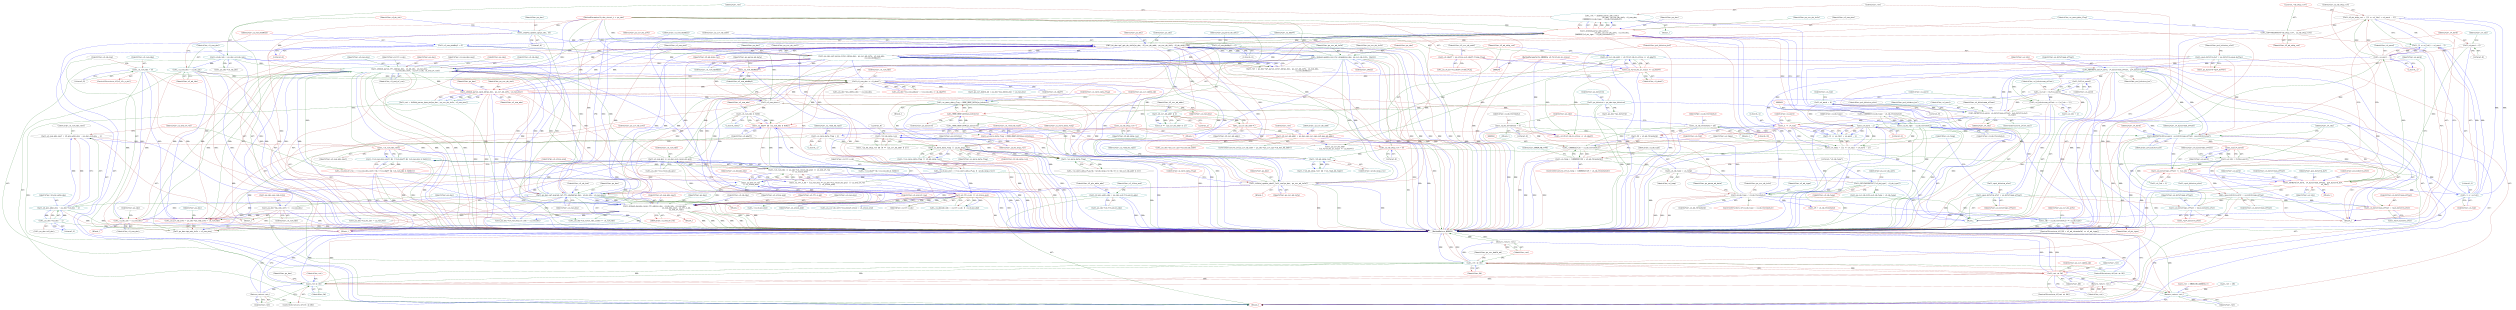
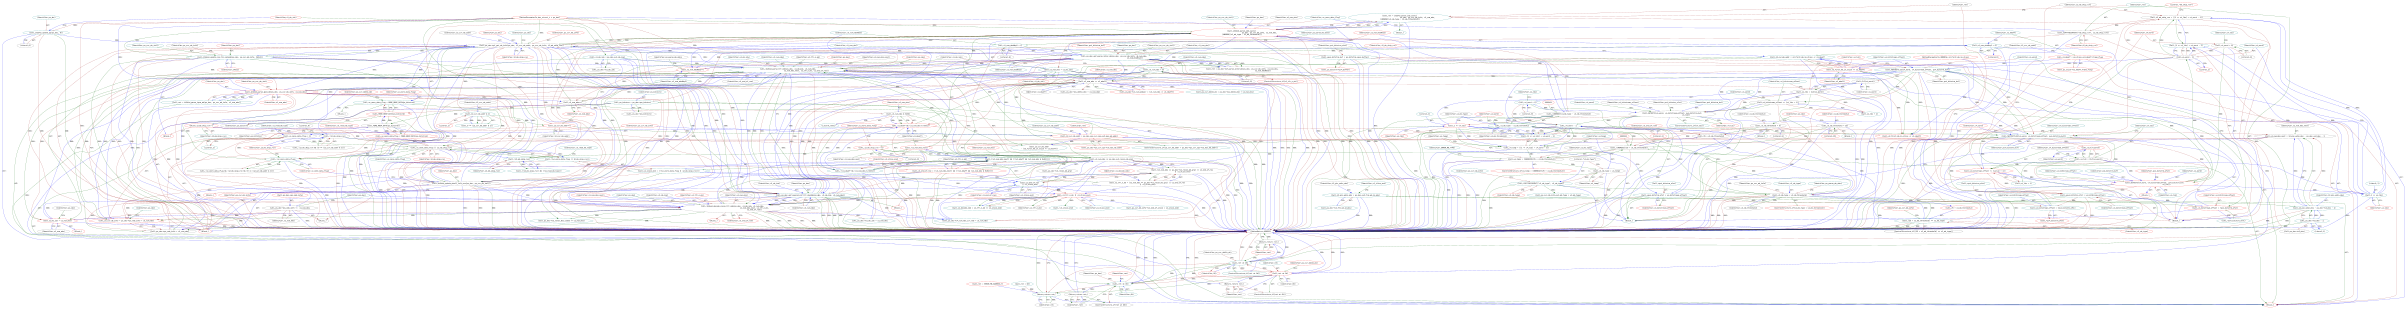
node "1000146": removed
node "(Call,i2_mb_skip_run--)": label "(Call,i2_mb_skip_run--)" -> "(Block,i2_mb_skip_run--)"
